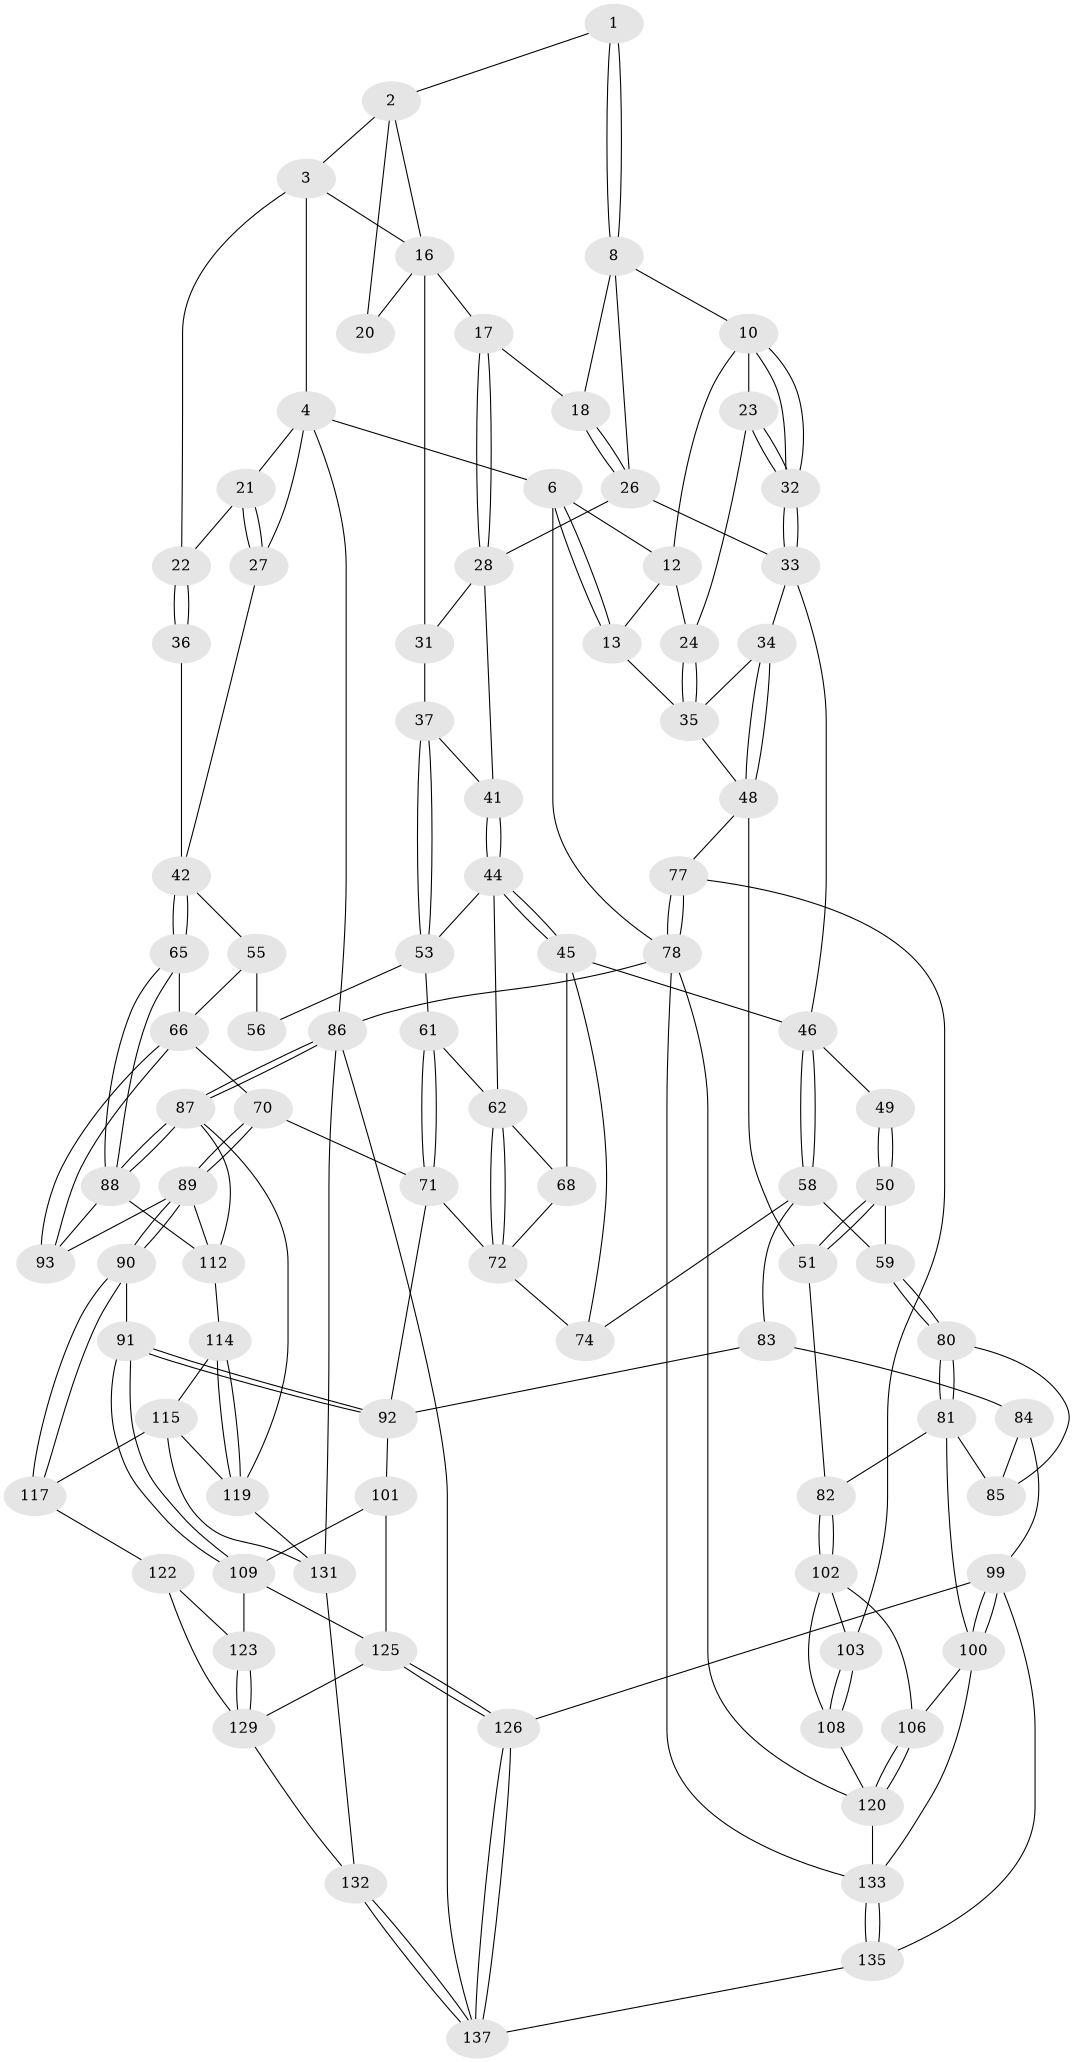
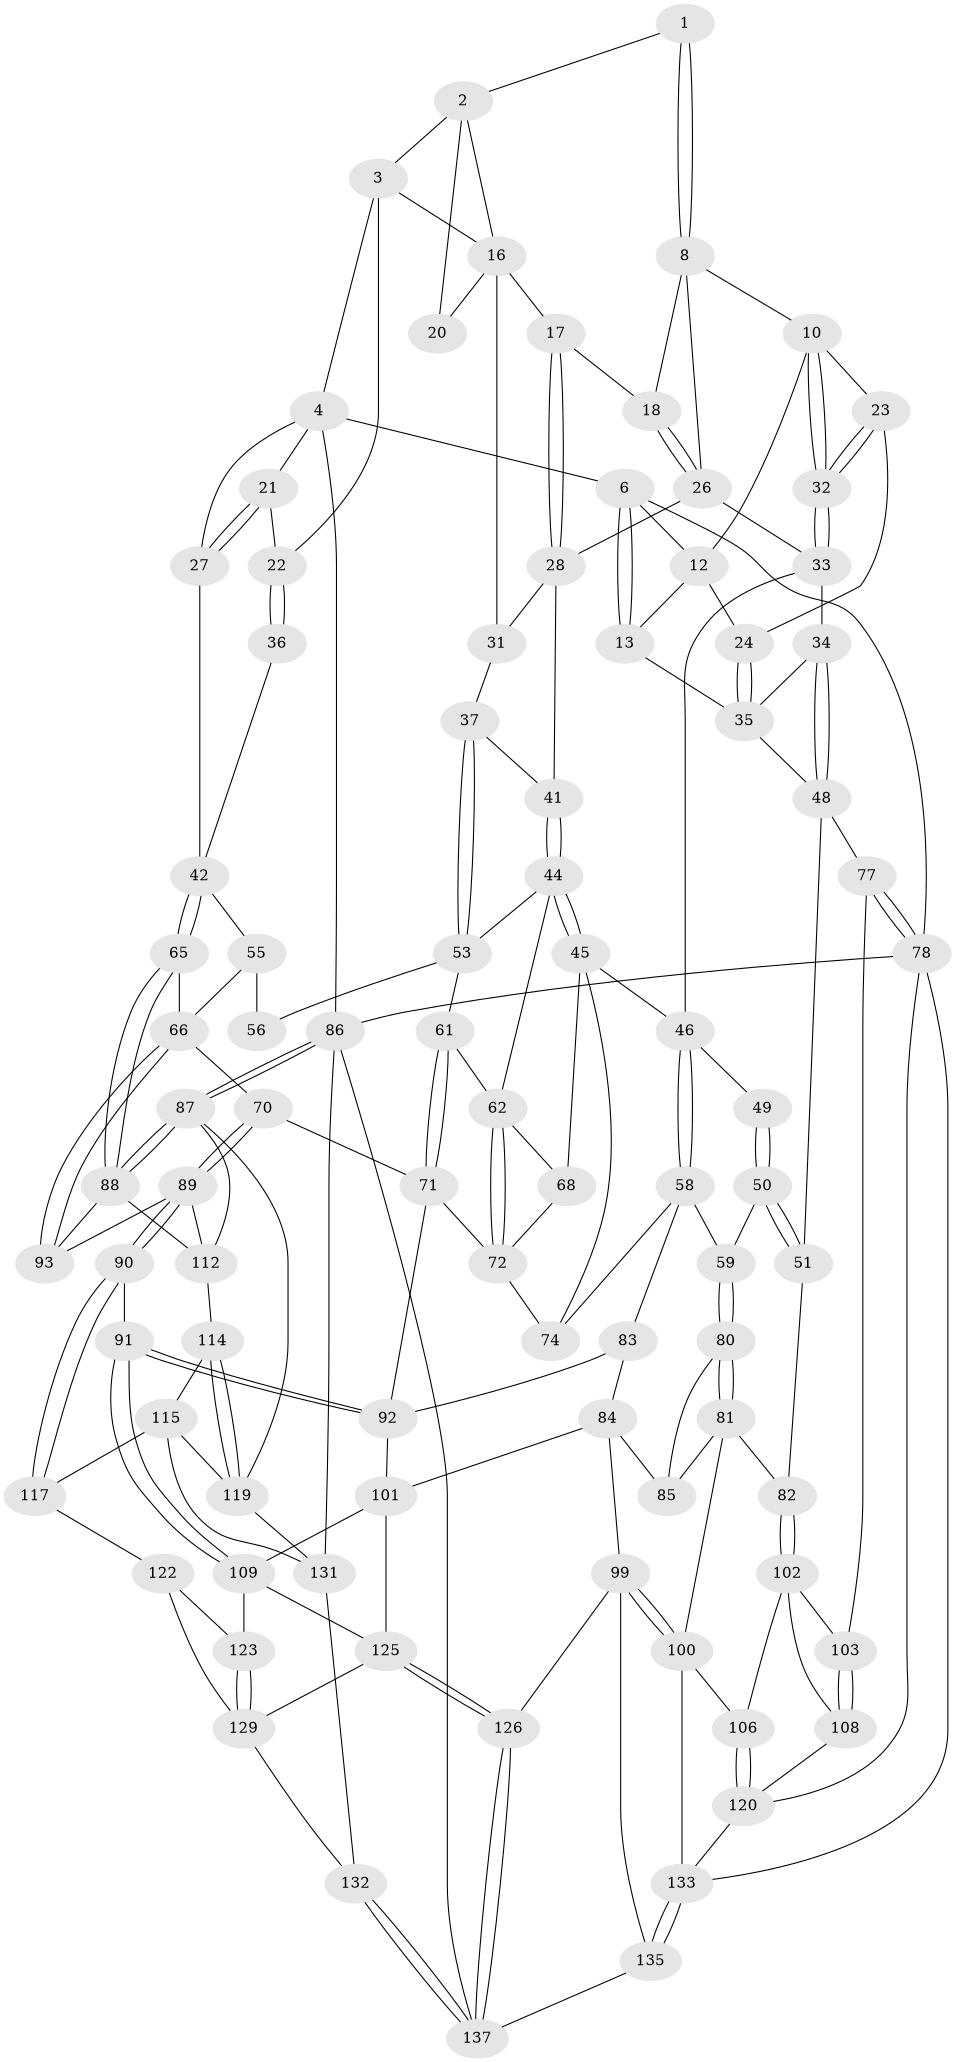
edge "84" -- "101": added
